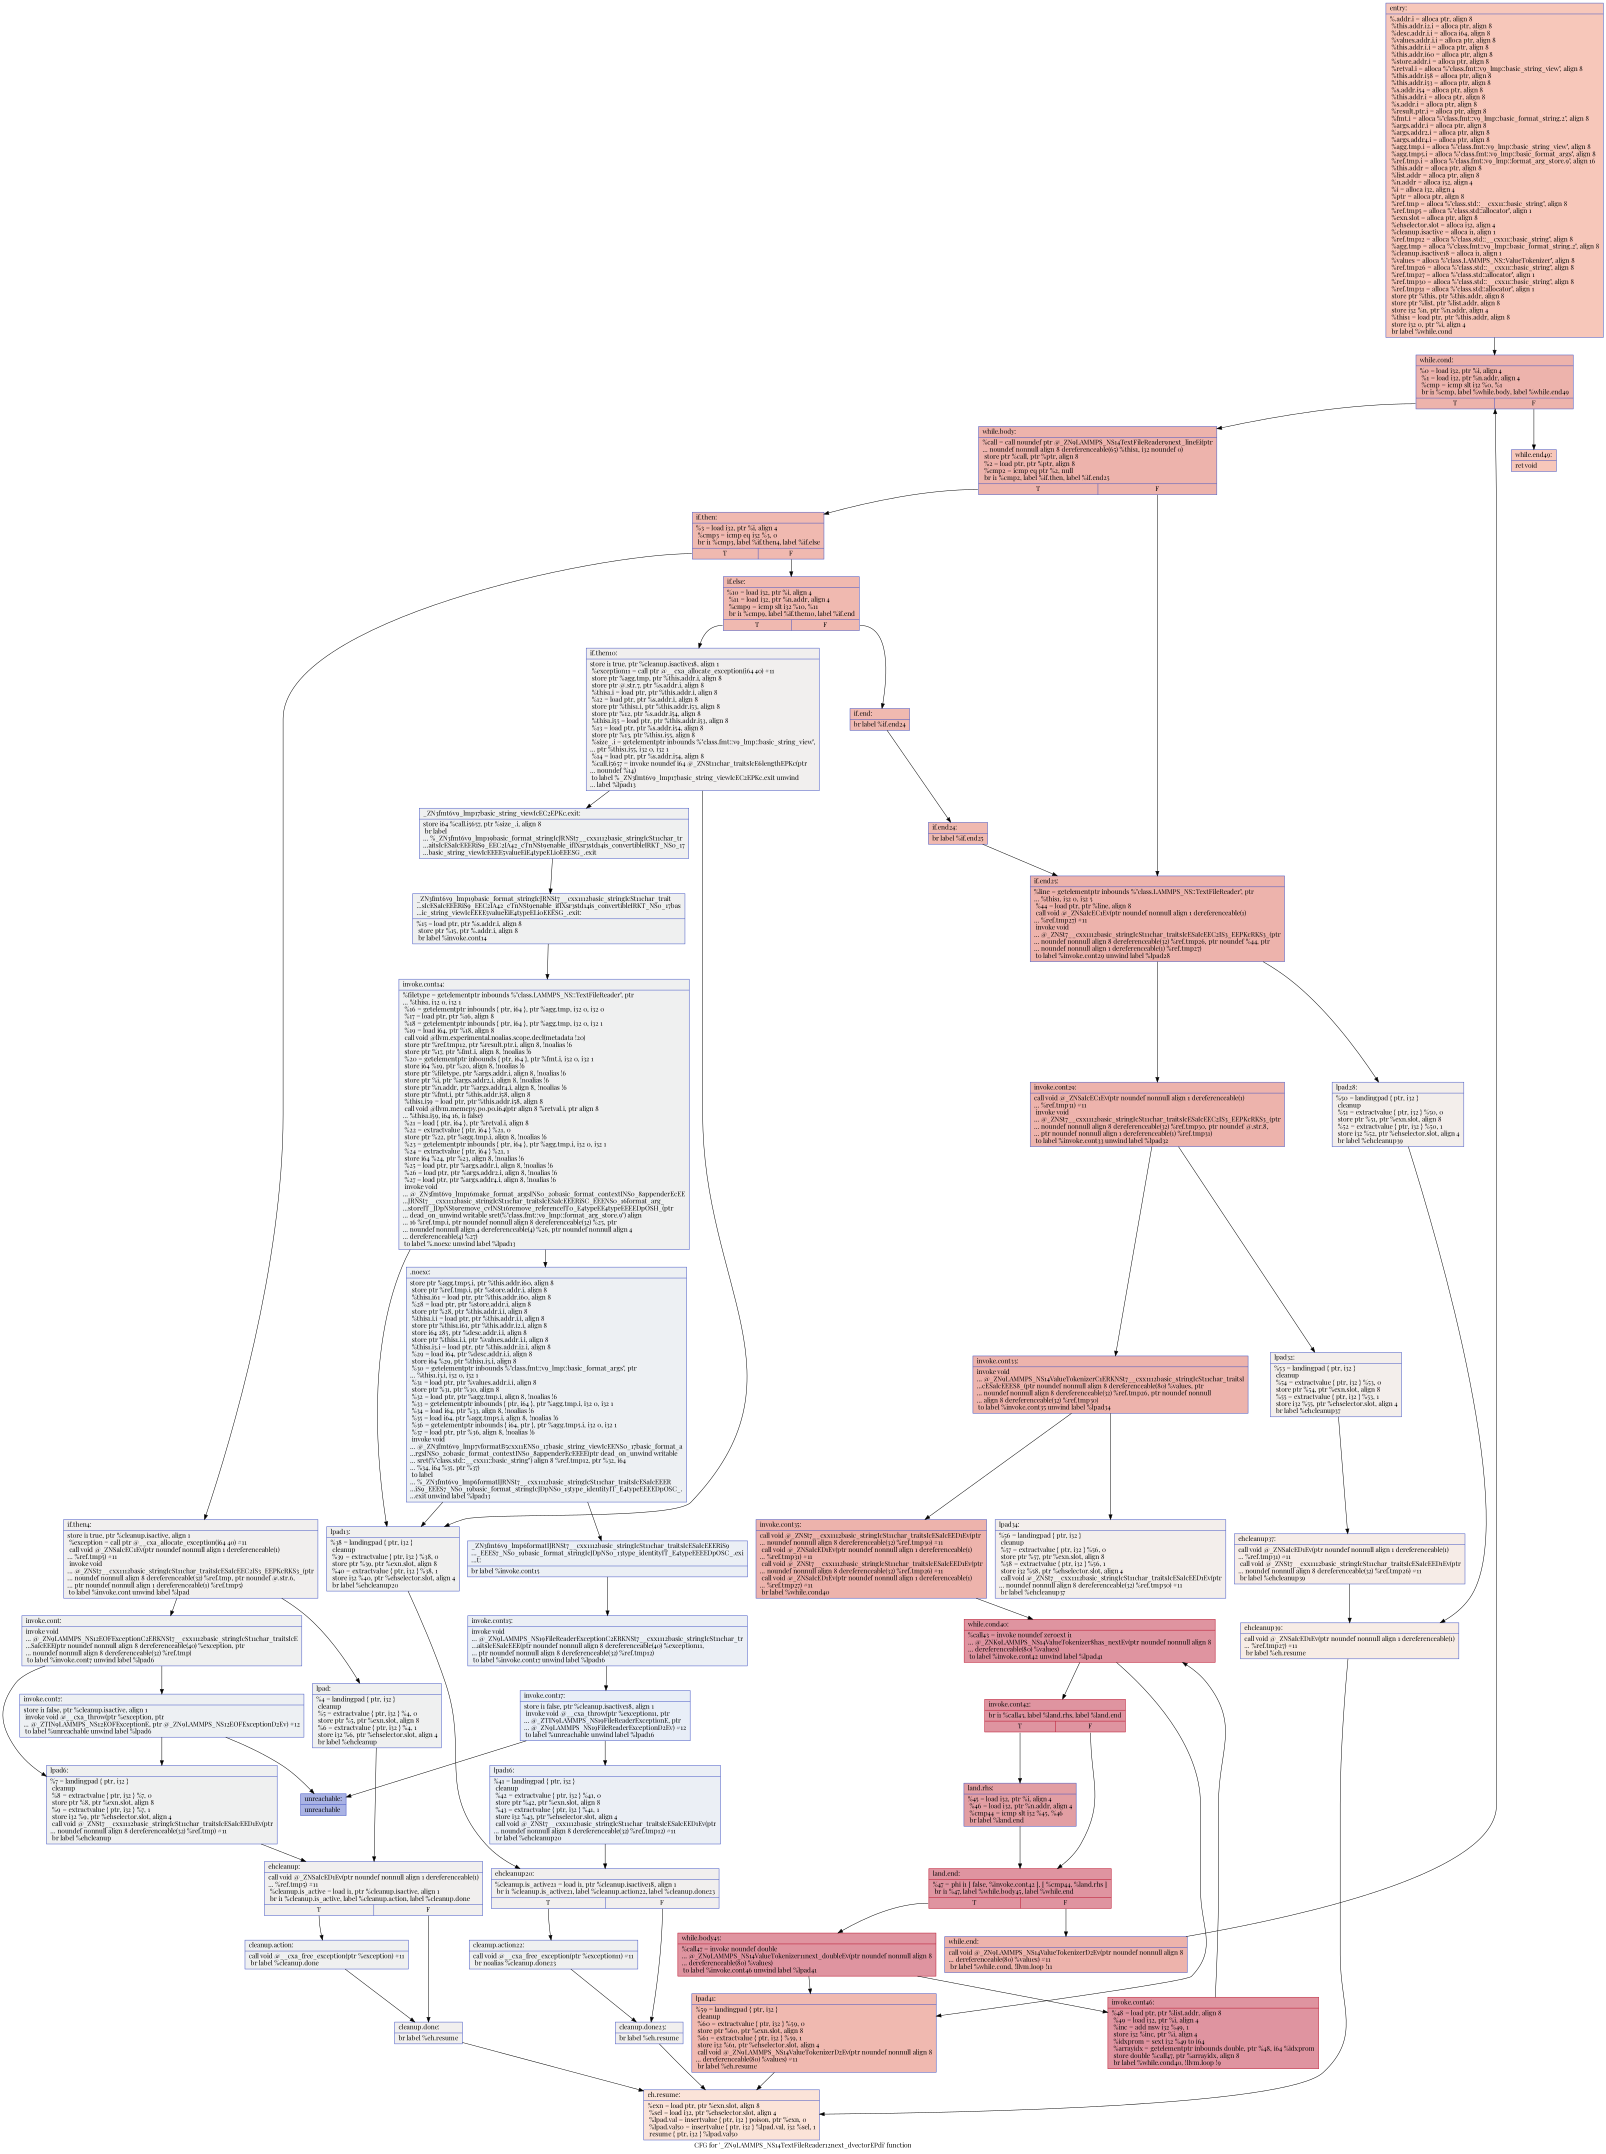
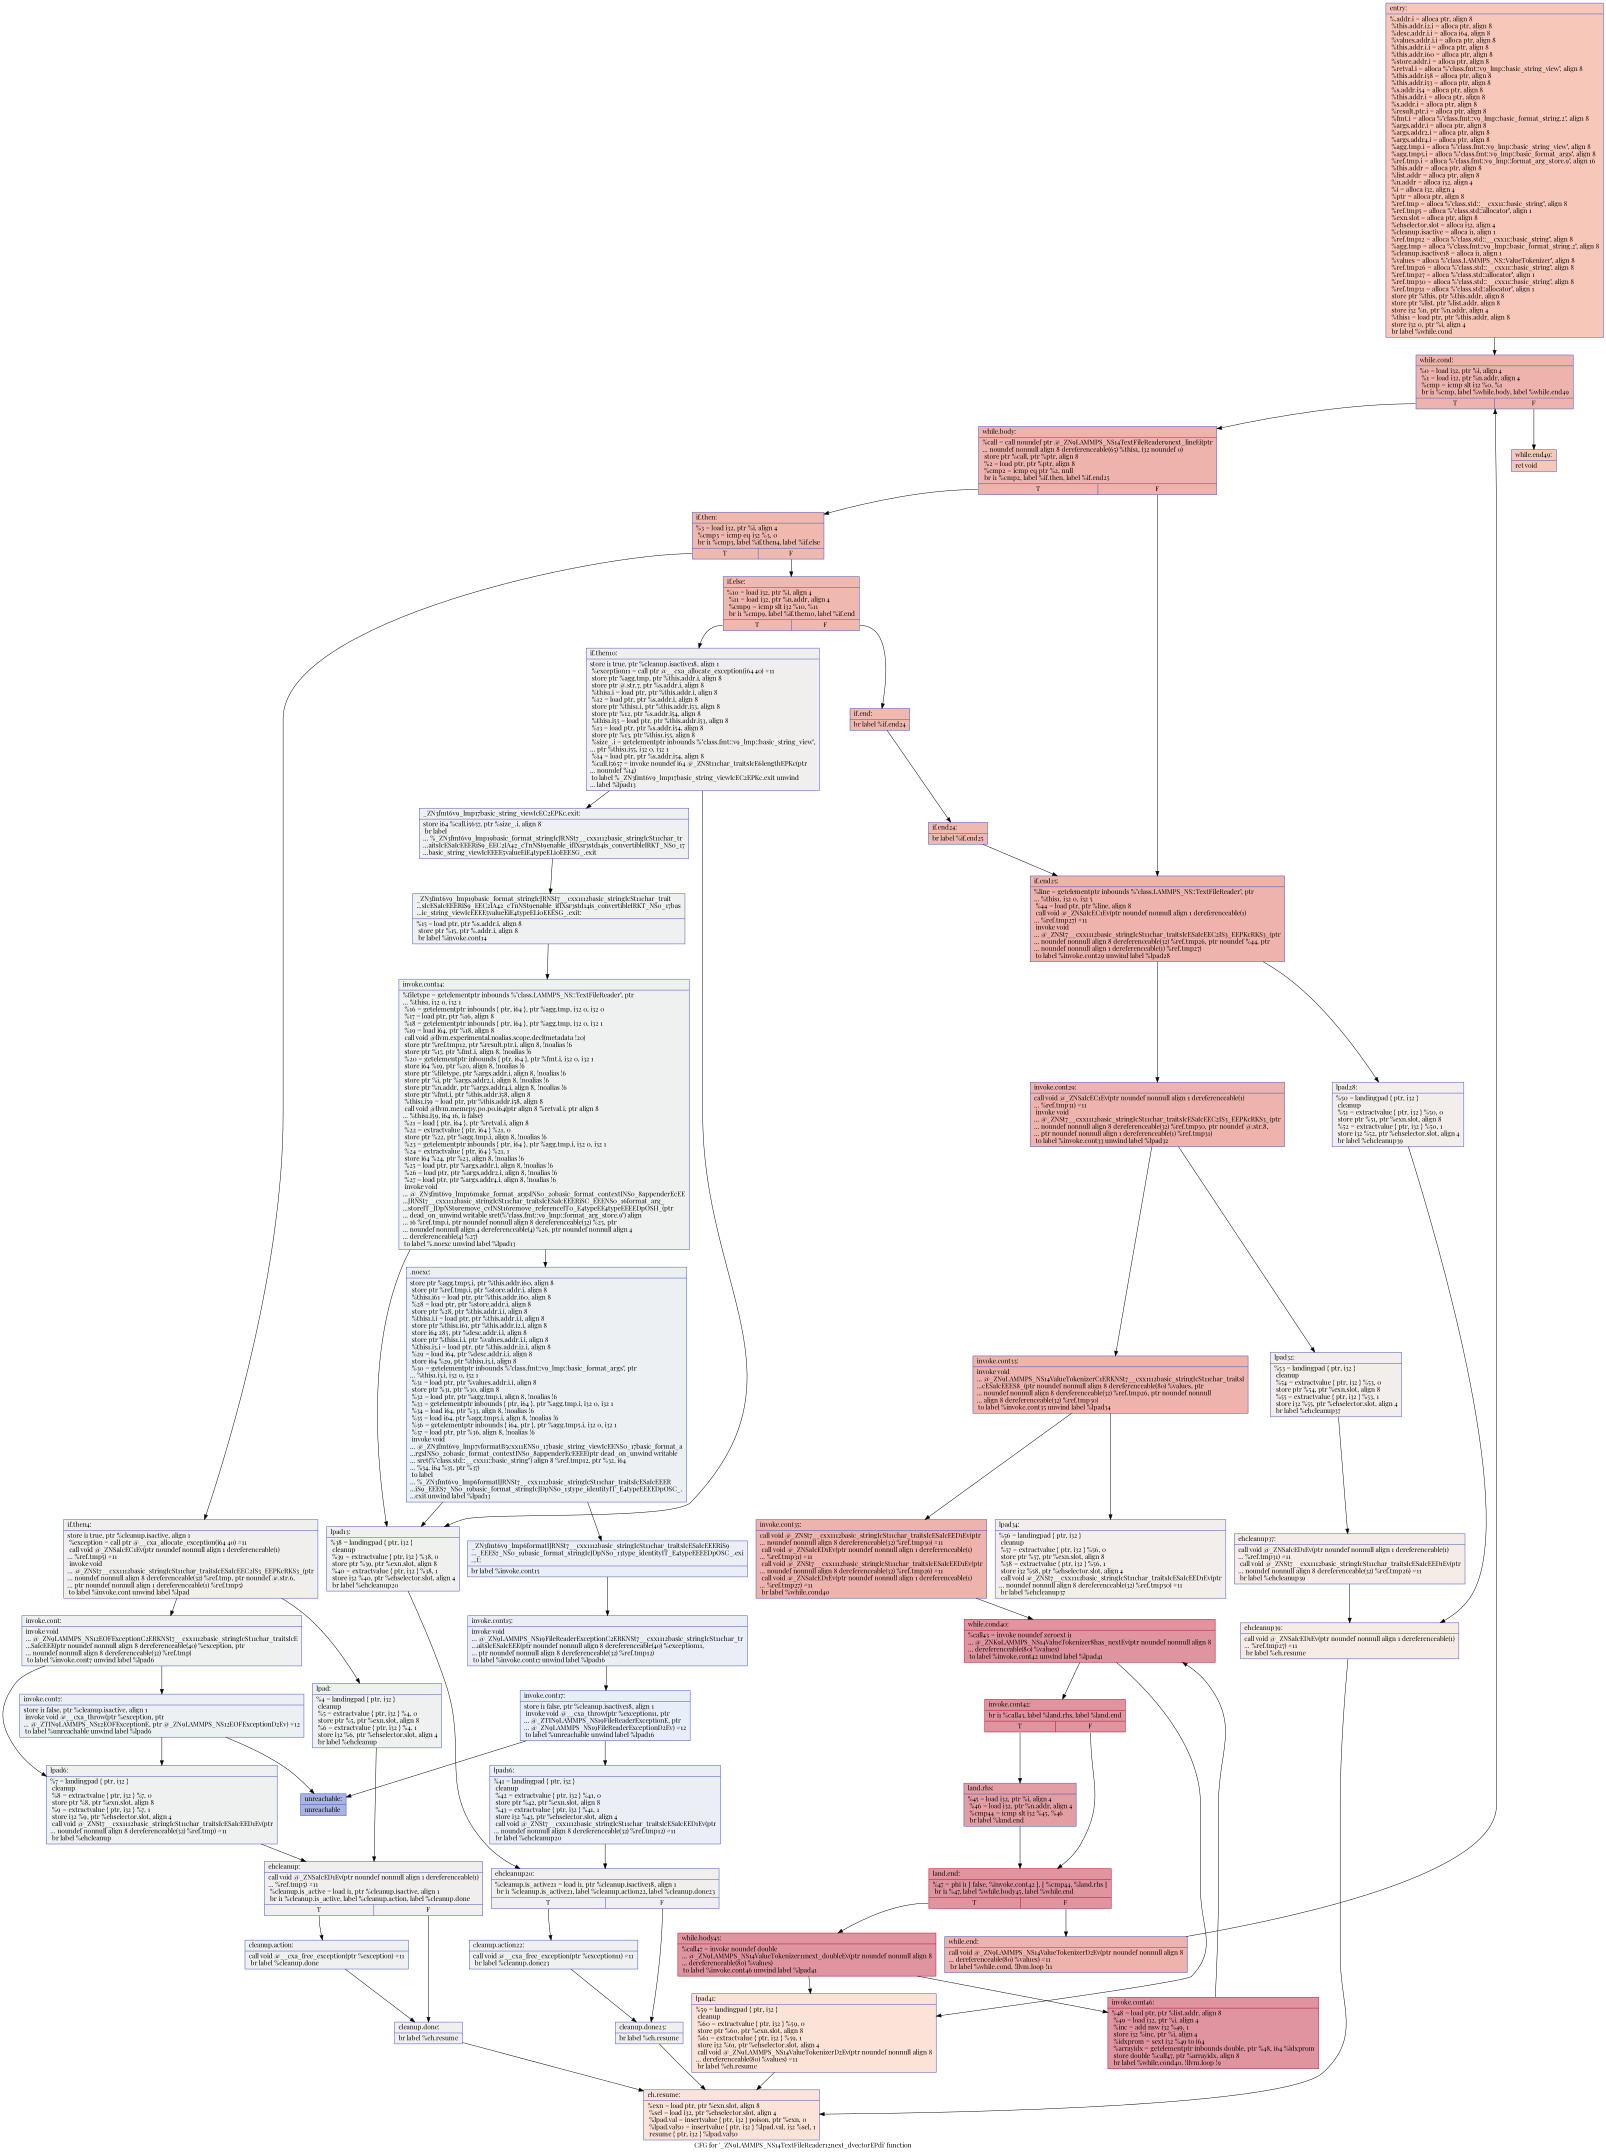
node "cleanup.action22:": text "br noalias %cleanup.done23" -> "br label %cleanup.done23"
node "lpad41:": fillcolor #de614d70 -> #f6bfa670
